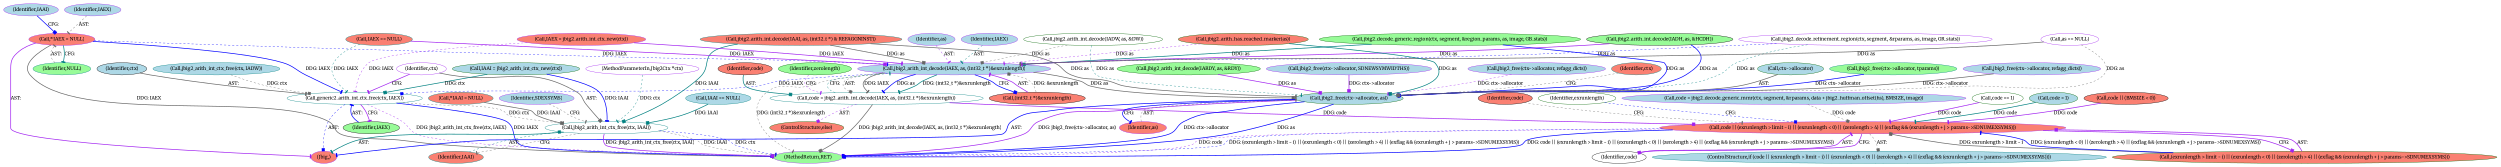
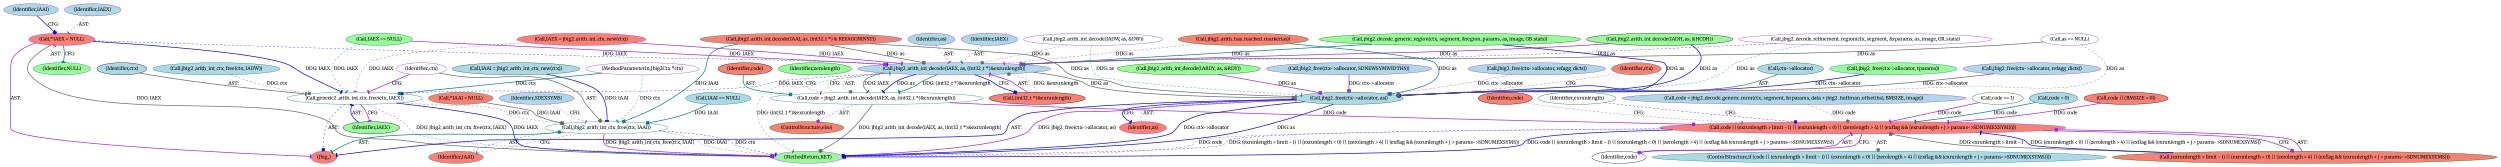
node "(Call,IAEX == NULL)": fillcolor salmon -> palegreen
node "(Call,jbig2_arith_int_decode(IADW, as, &DW))": color darkgreen -> purple
edge "(Call,IAAI = jbig2_arith_int_ctx_new(ctx))" -> "(Call,generic2_arith_int_ctx_free(ctx, IAEX))": now "(MethodParameterIn,Jbig2Ctx *ctx)" -> "(Call,generic2_arith_int_ctx_free(ctx, IAEX))"
node "(Call,code = 1)": label "(Call,code = 1)" -> "(Call,code = 0)"
